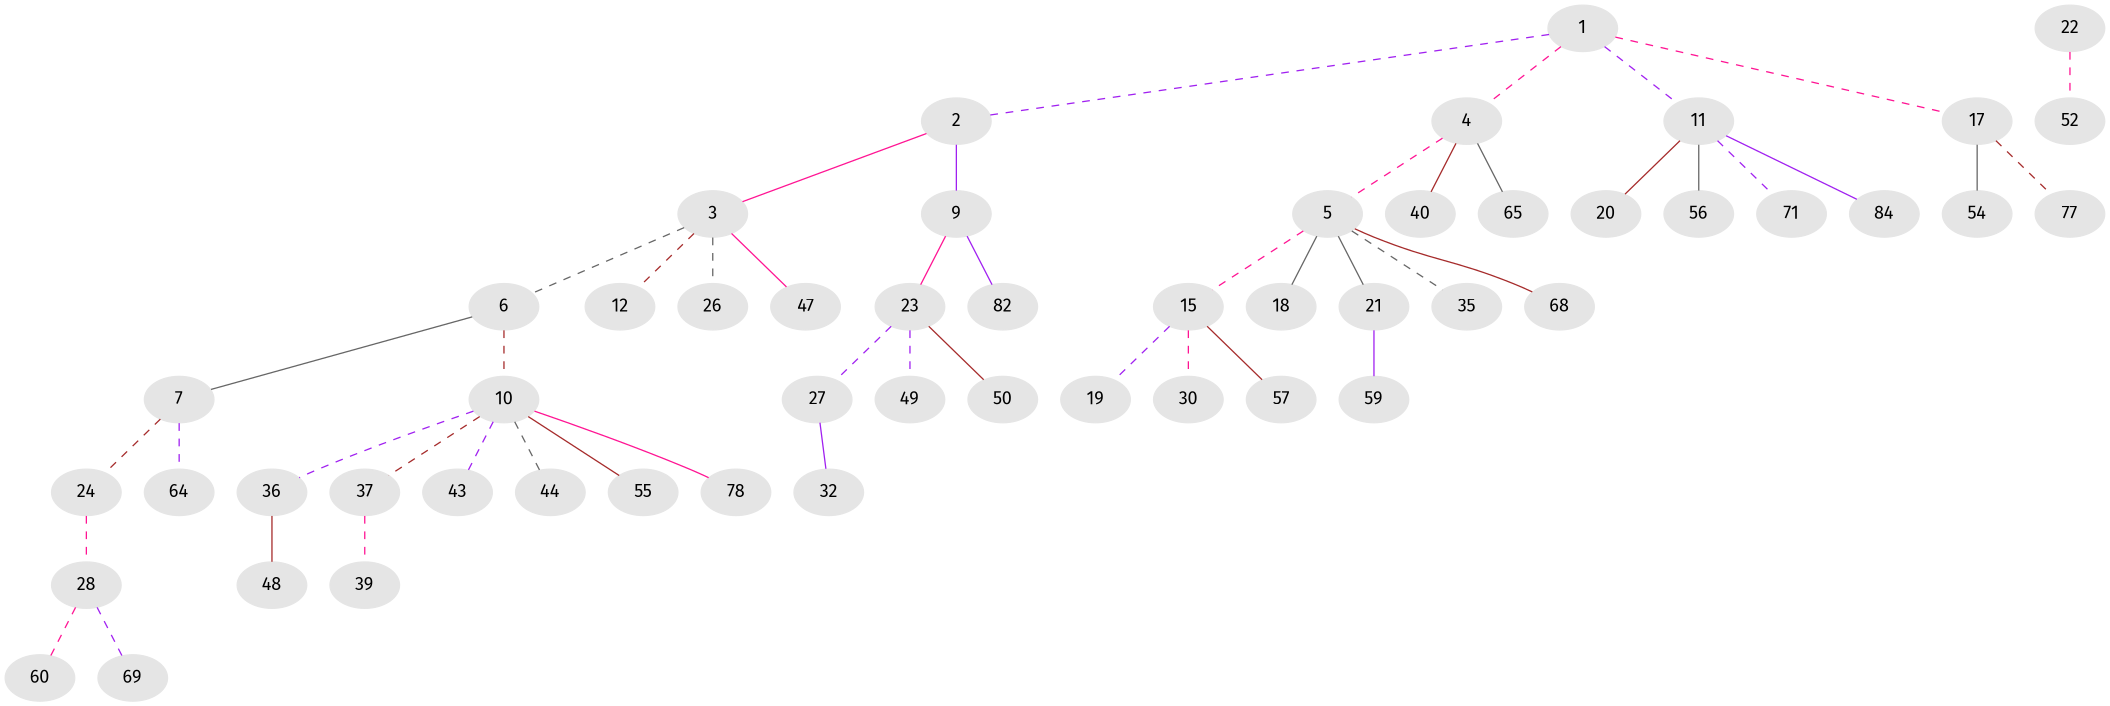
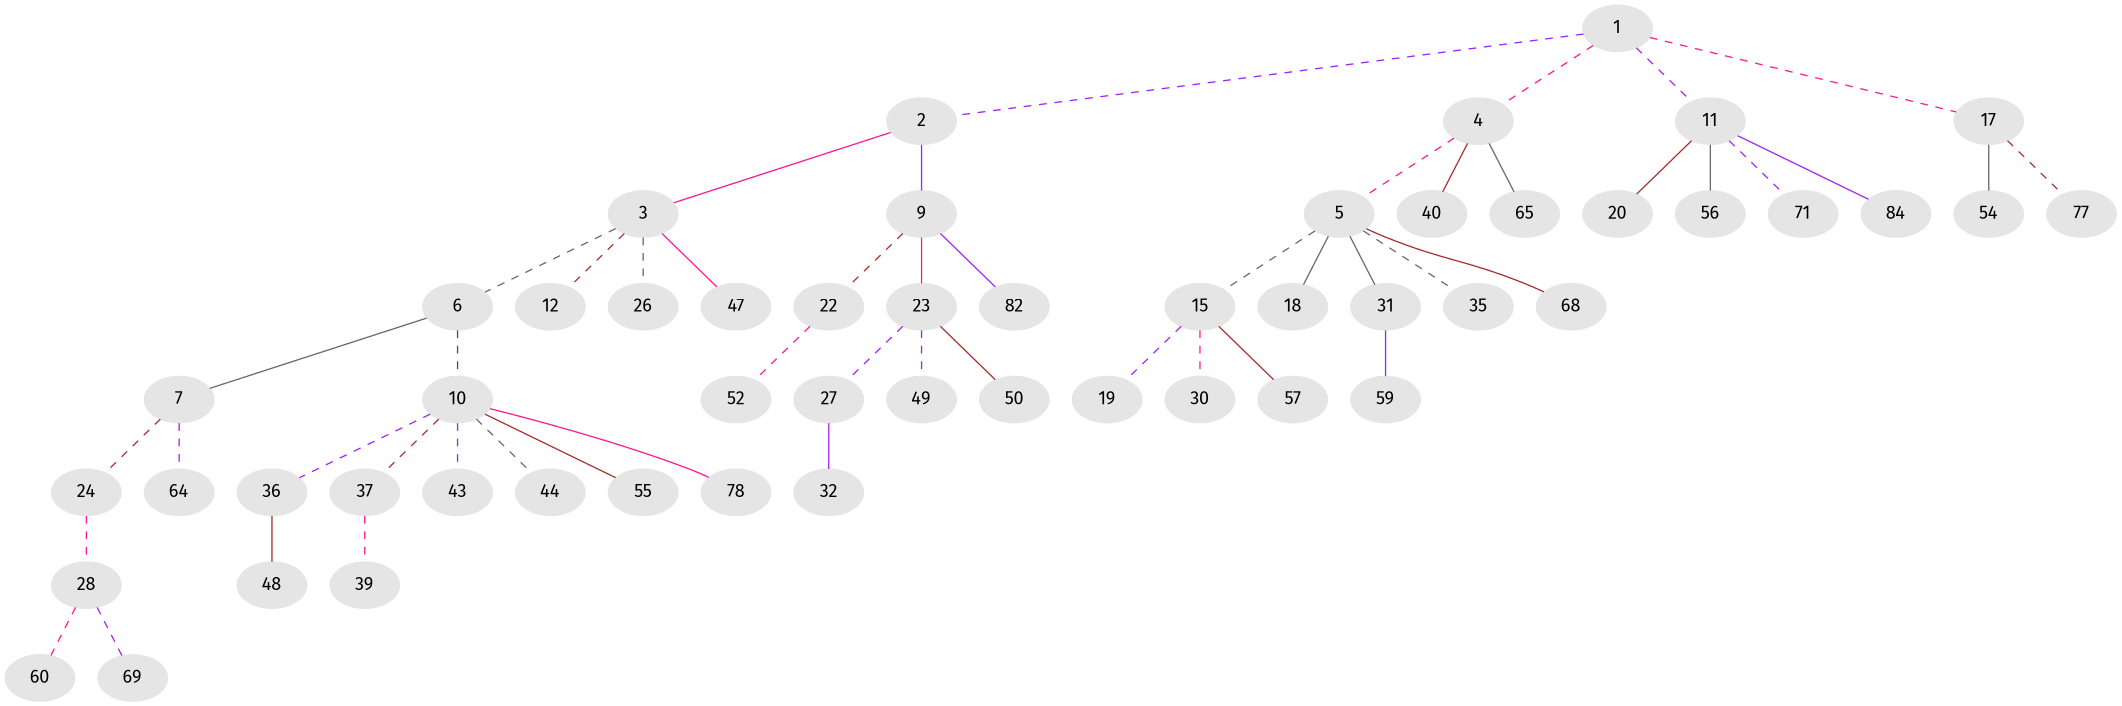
edge "9" -- "22": added
edge "5" -- "15": color deeppink -> gray40
node "21": label "21" -> "31"
